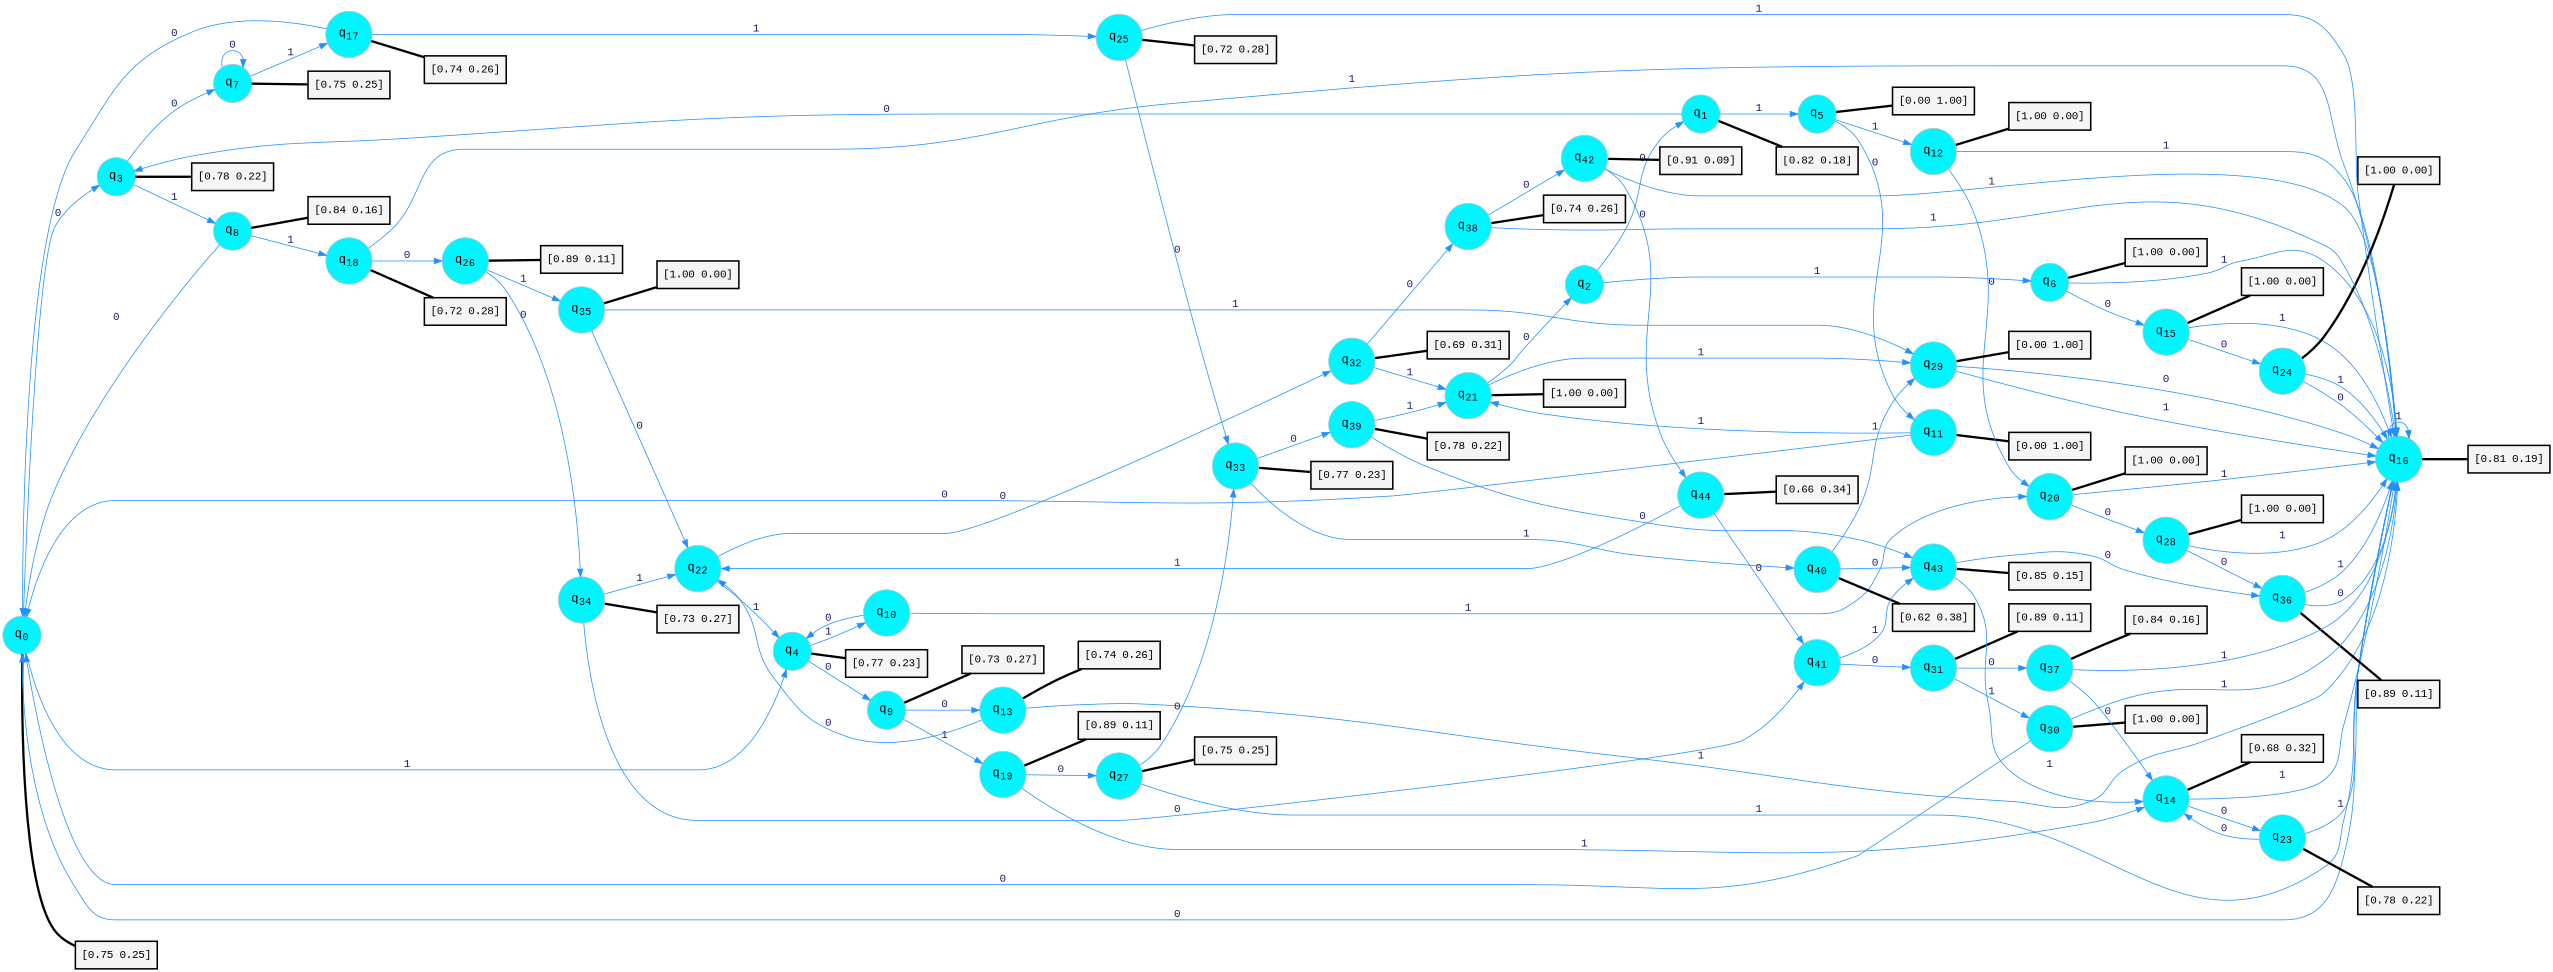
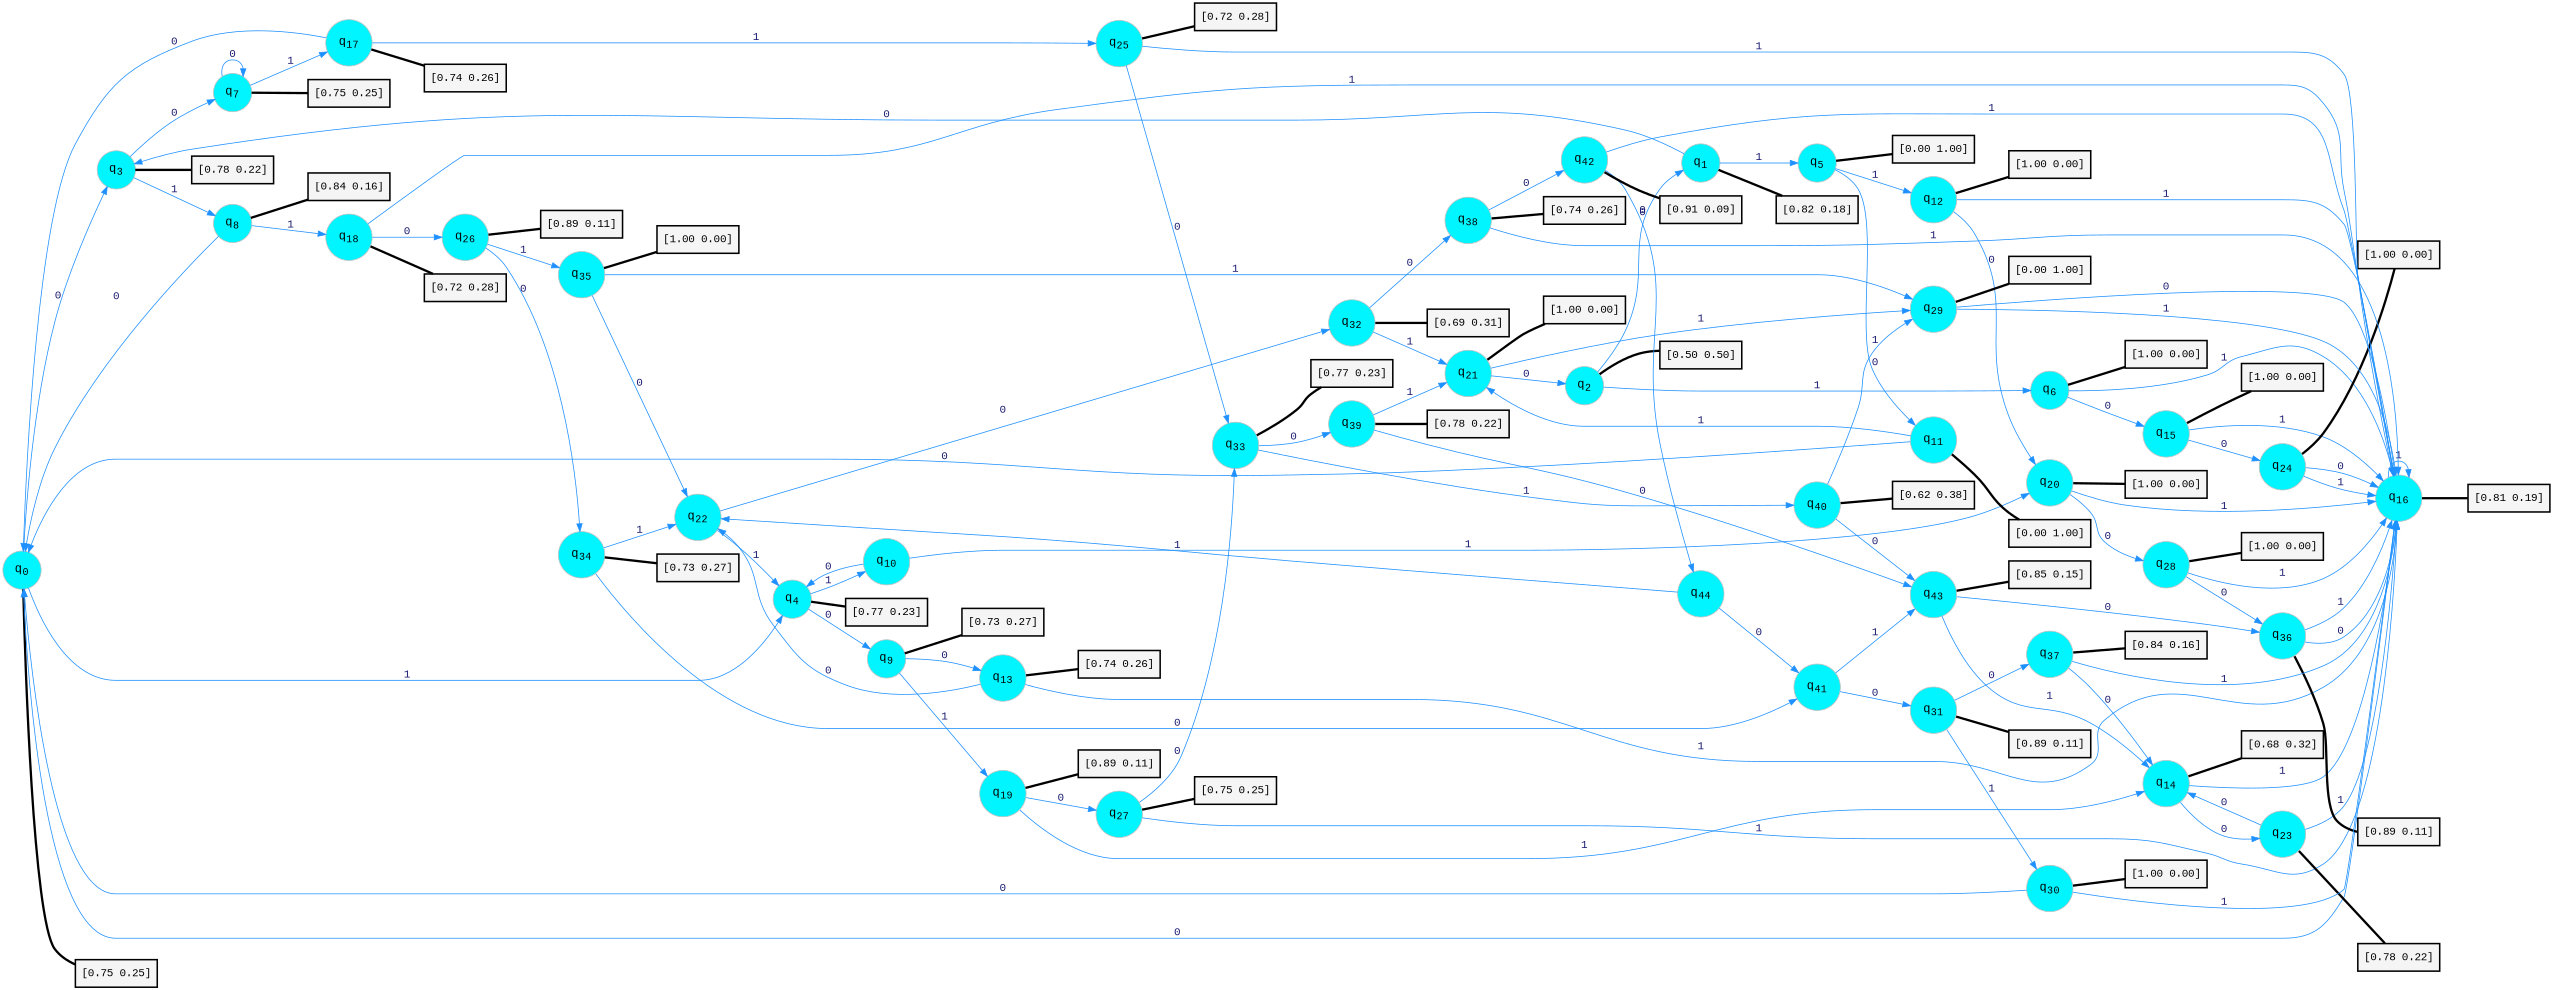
node "[0.50 0.50]": added
node "[0.66 0.34]": removed
